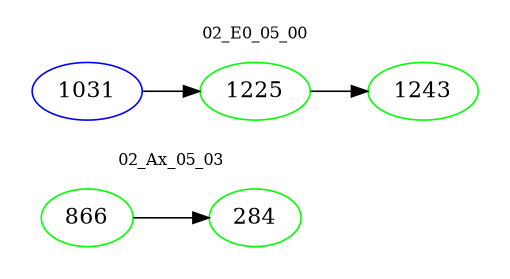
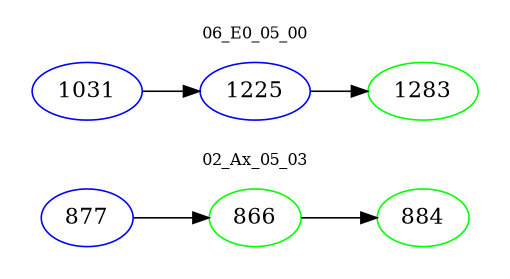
cluster "02_E0_05_00": label "02_E0_05_00" -> "06_E0_05_00"
node "1225": color green -> blue
node "1243": label "1243" -> "1283"
node "877": added
node "284": label "284" -> "884"
